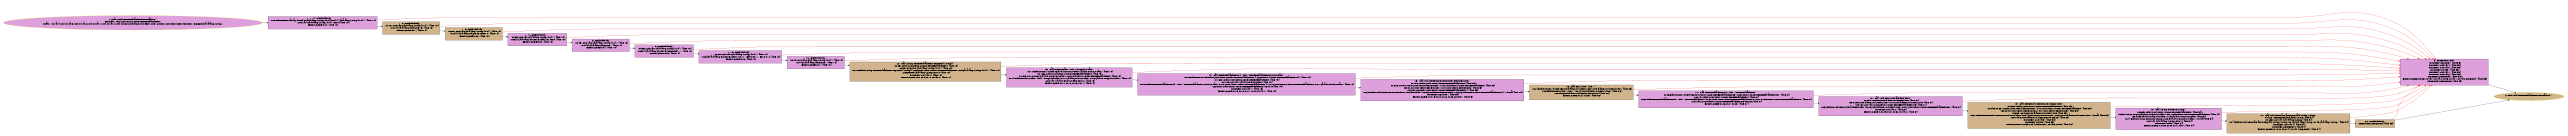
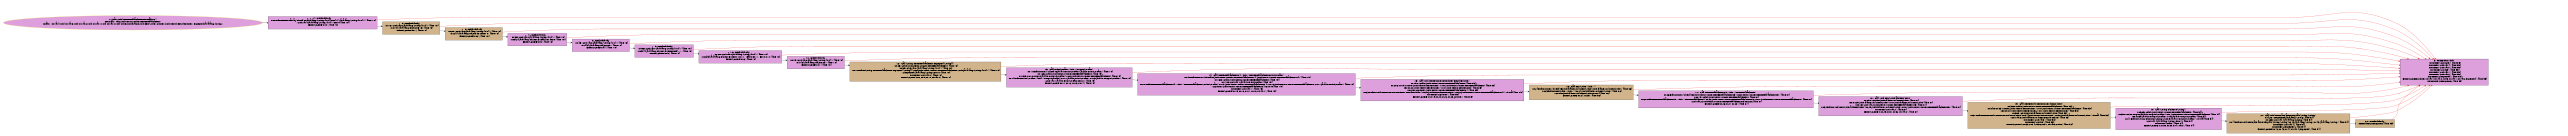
node "2: Exit void TextFeedbackTest.testFailure()": removed
